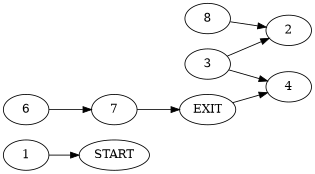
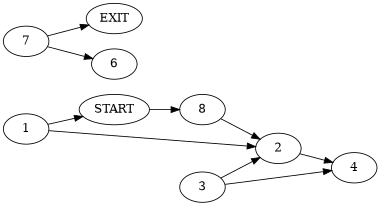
edge "EXIT" -> "4": now "2" -> "4"
edge "6" -> "7": reversed
edge "START" -> "8": added
edge "1" -> "2": added
